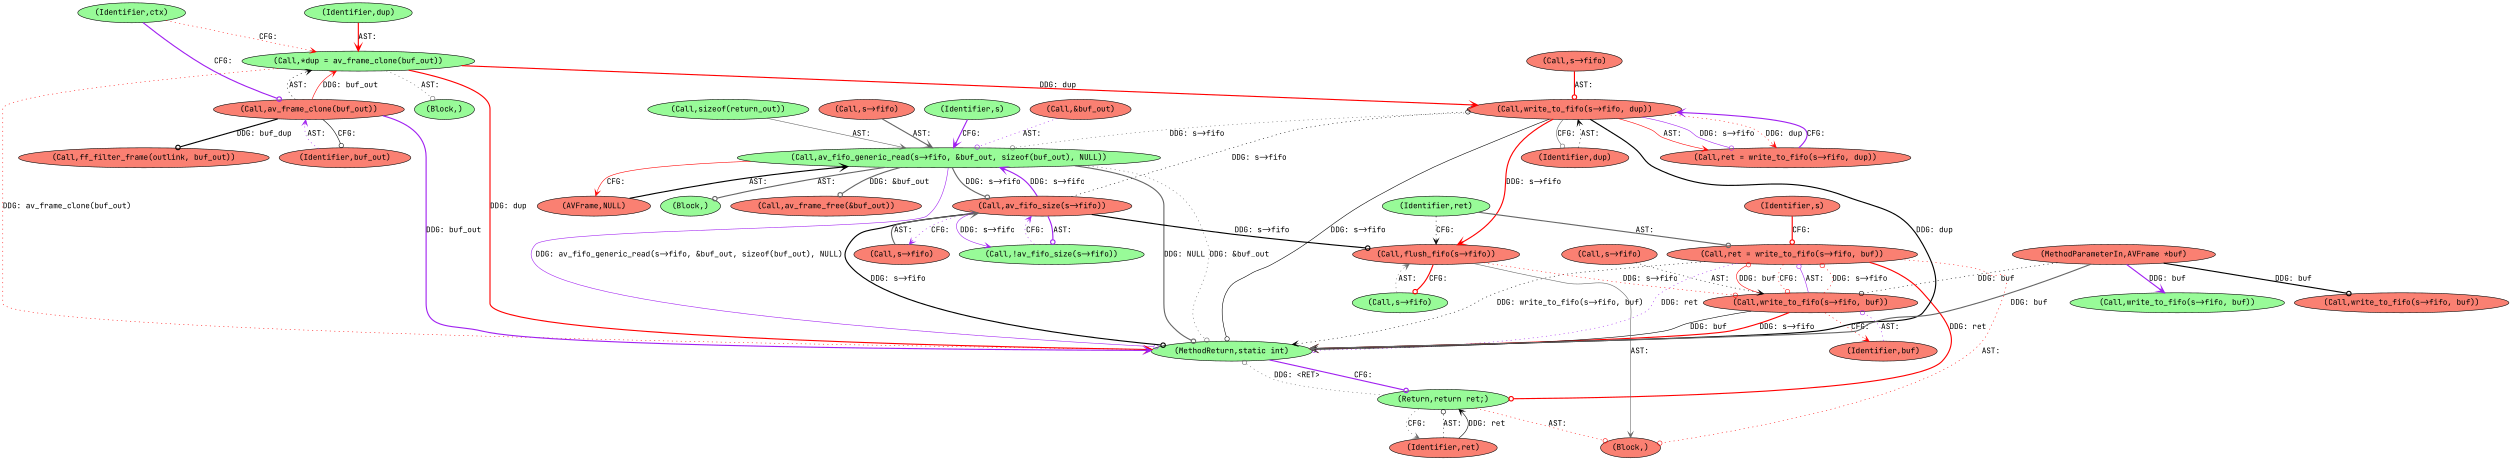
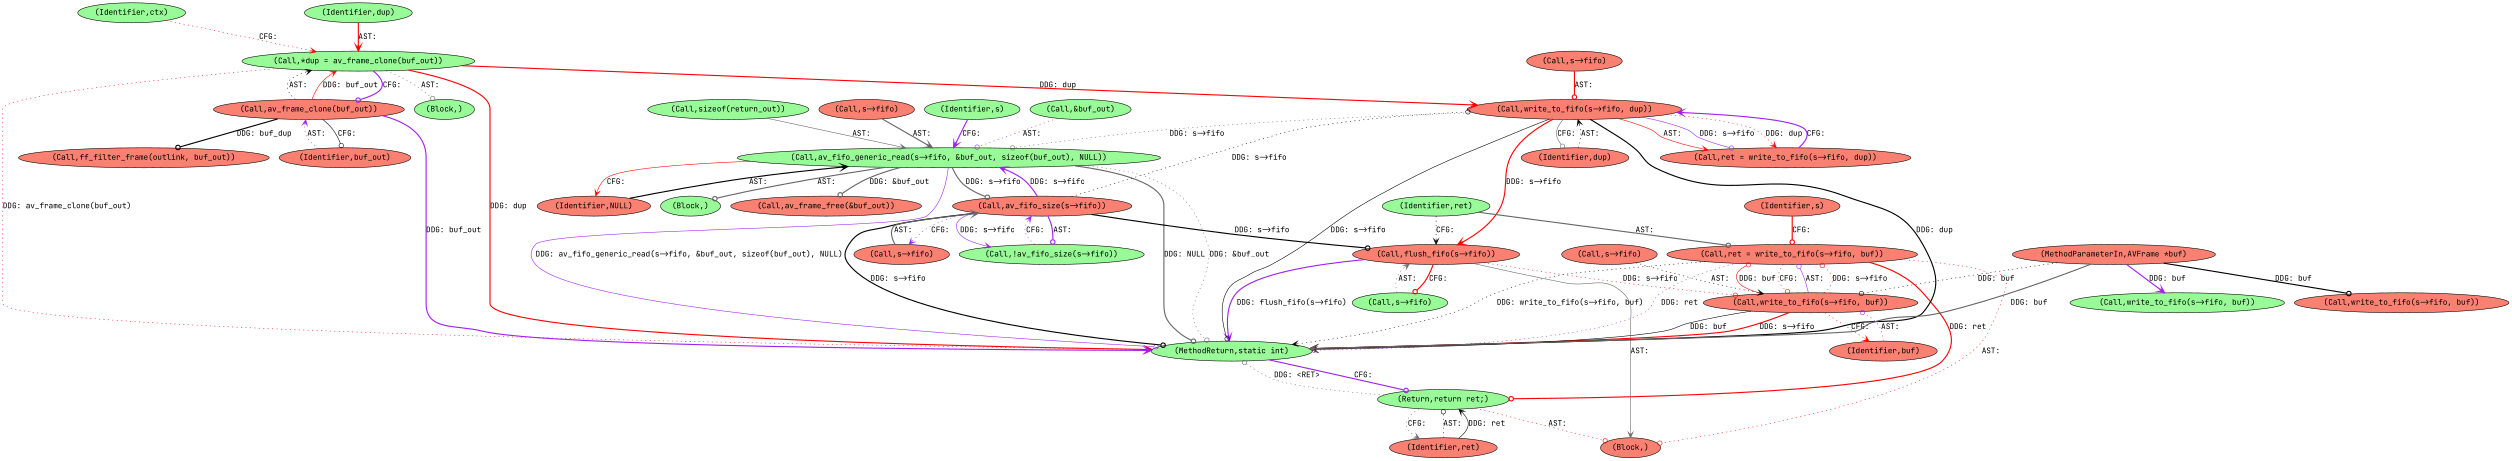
edge "(Identifier,ctx)" -> "(Call,av_frame_clone(buf_out))": now "(Call,*dup = av_frame_clone(buf_out))" -> "(Call,av_frame_clone(buf_out))"
node "(Call,&buf_out)": fillcolor salmon -> palegreen
node "(AVFrame,NULL)": label "(AVFrame,NULL)" -> "(Identifier,NULL)"
edge "(Call,flush_fifo(s->fifo))" -> "(MethodReturn,static int)": added, label "DDG: flush_fifo(s->fifo)"
